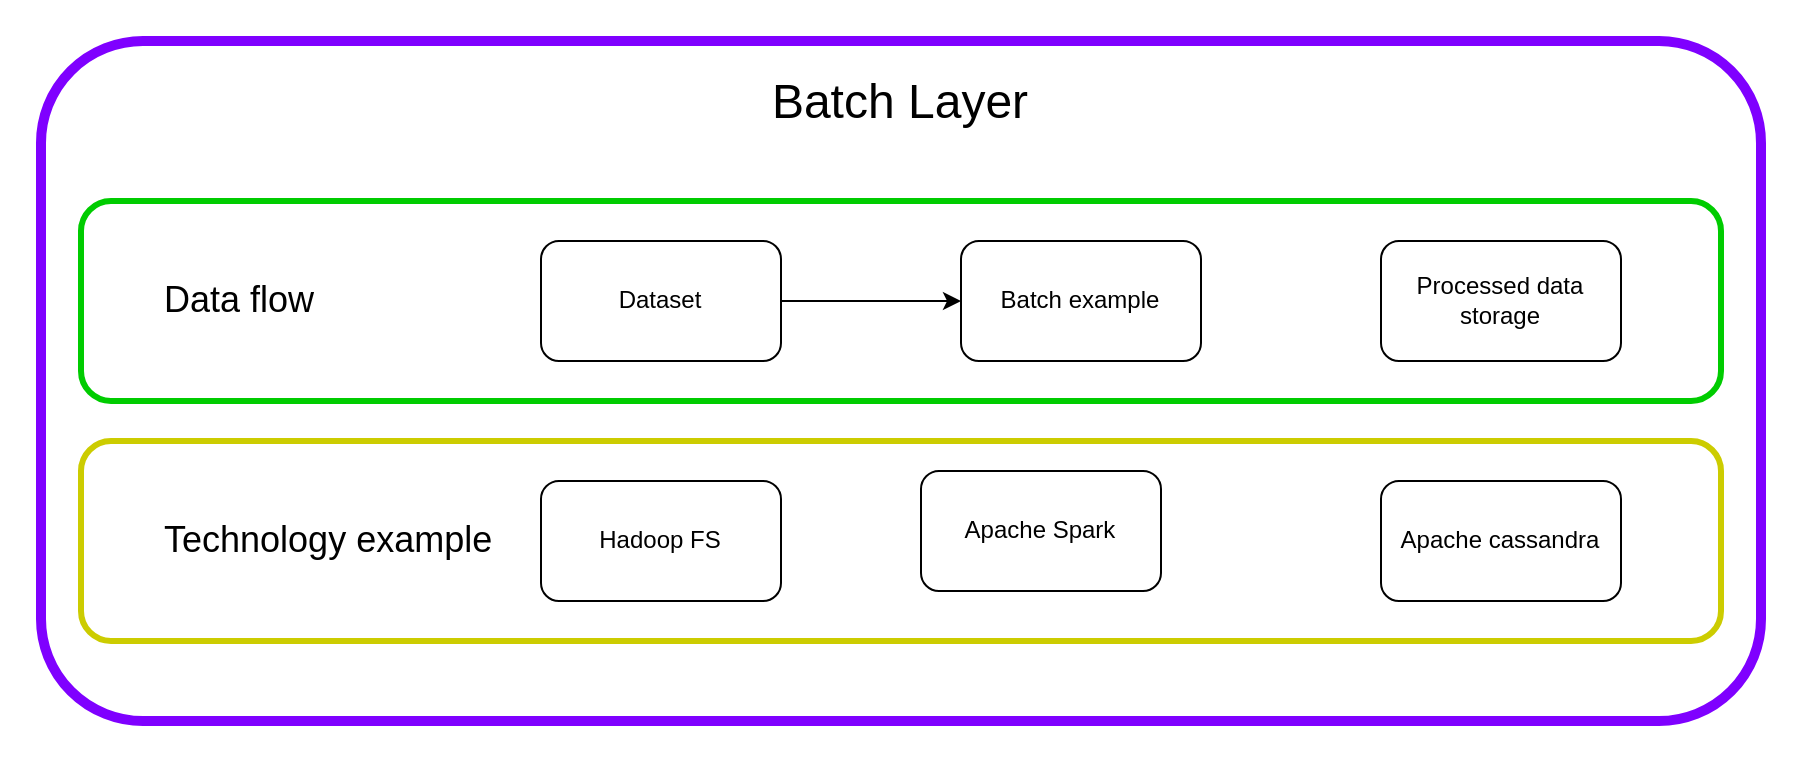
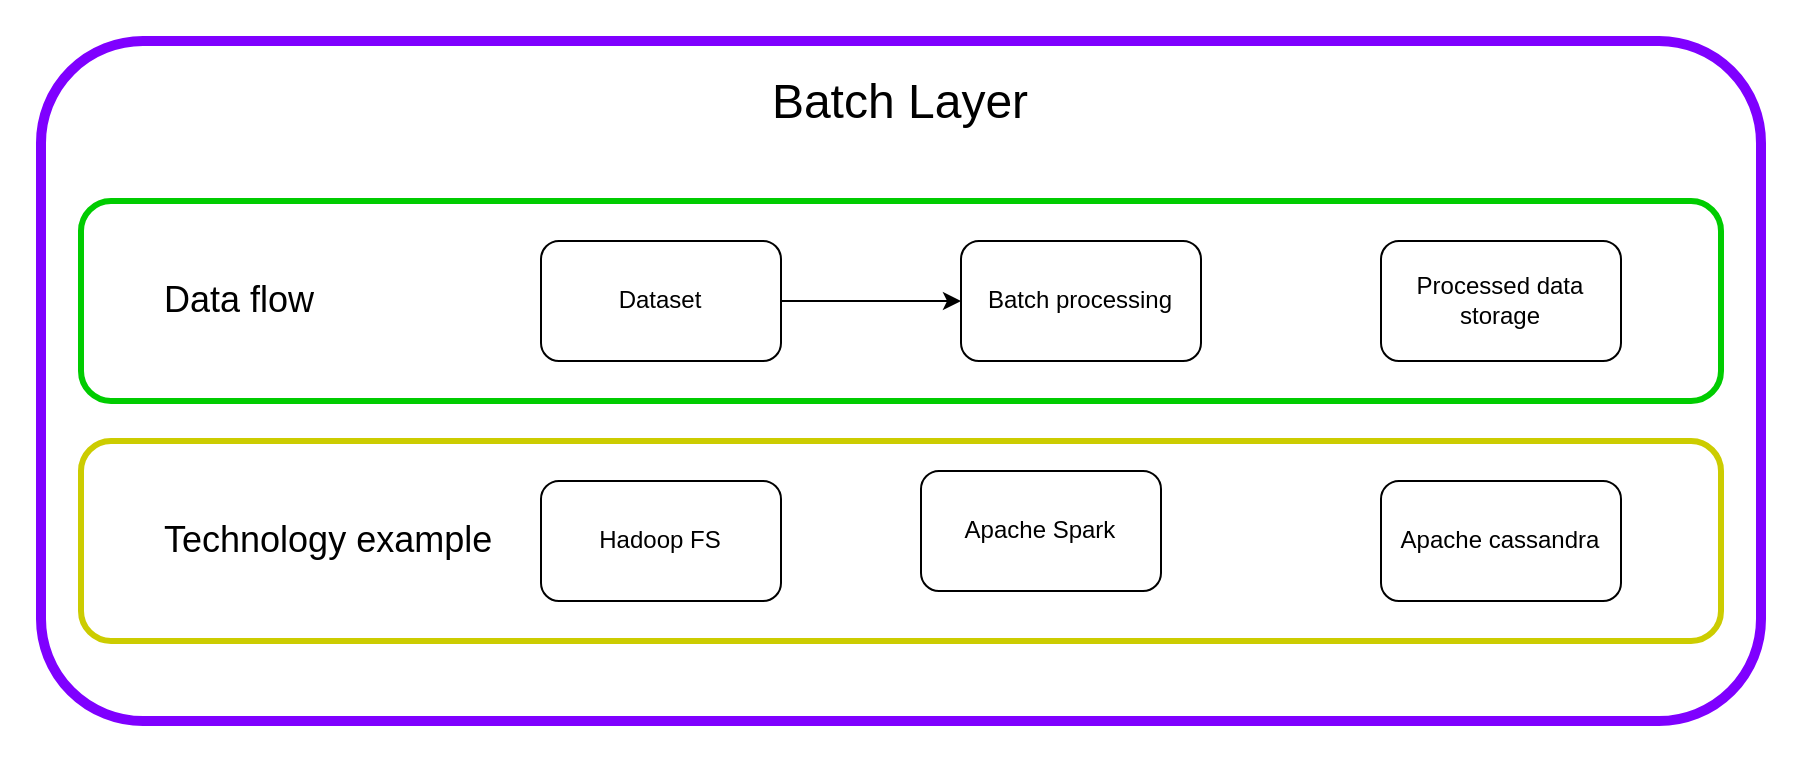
node "Batch example": label "Batch example" -> "Batch processing"
